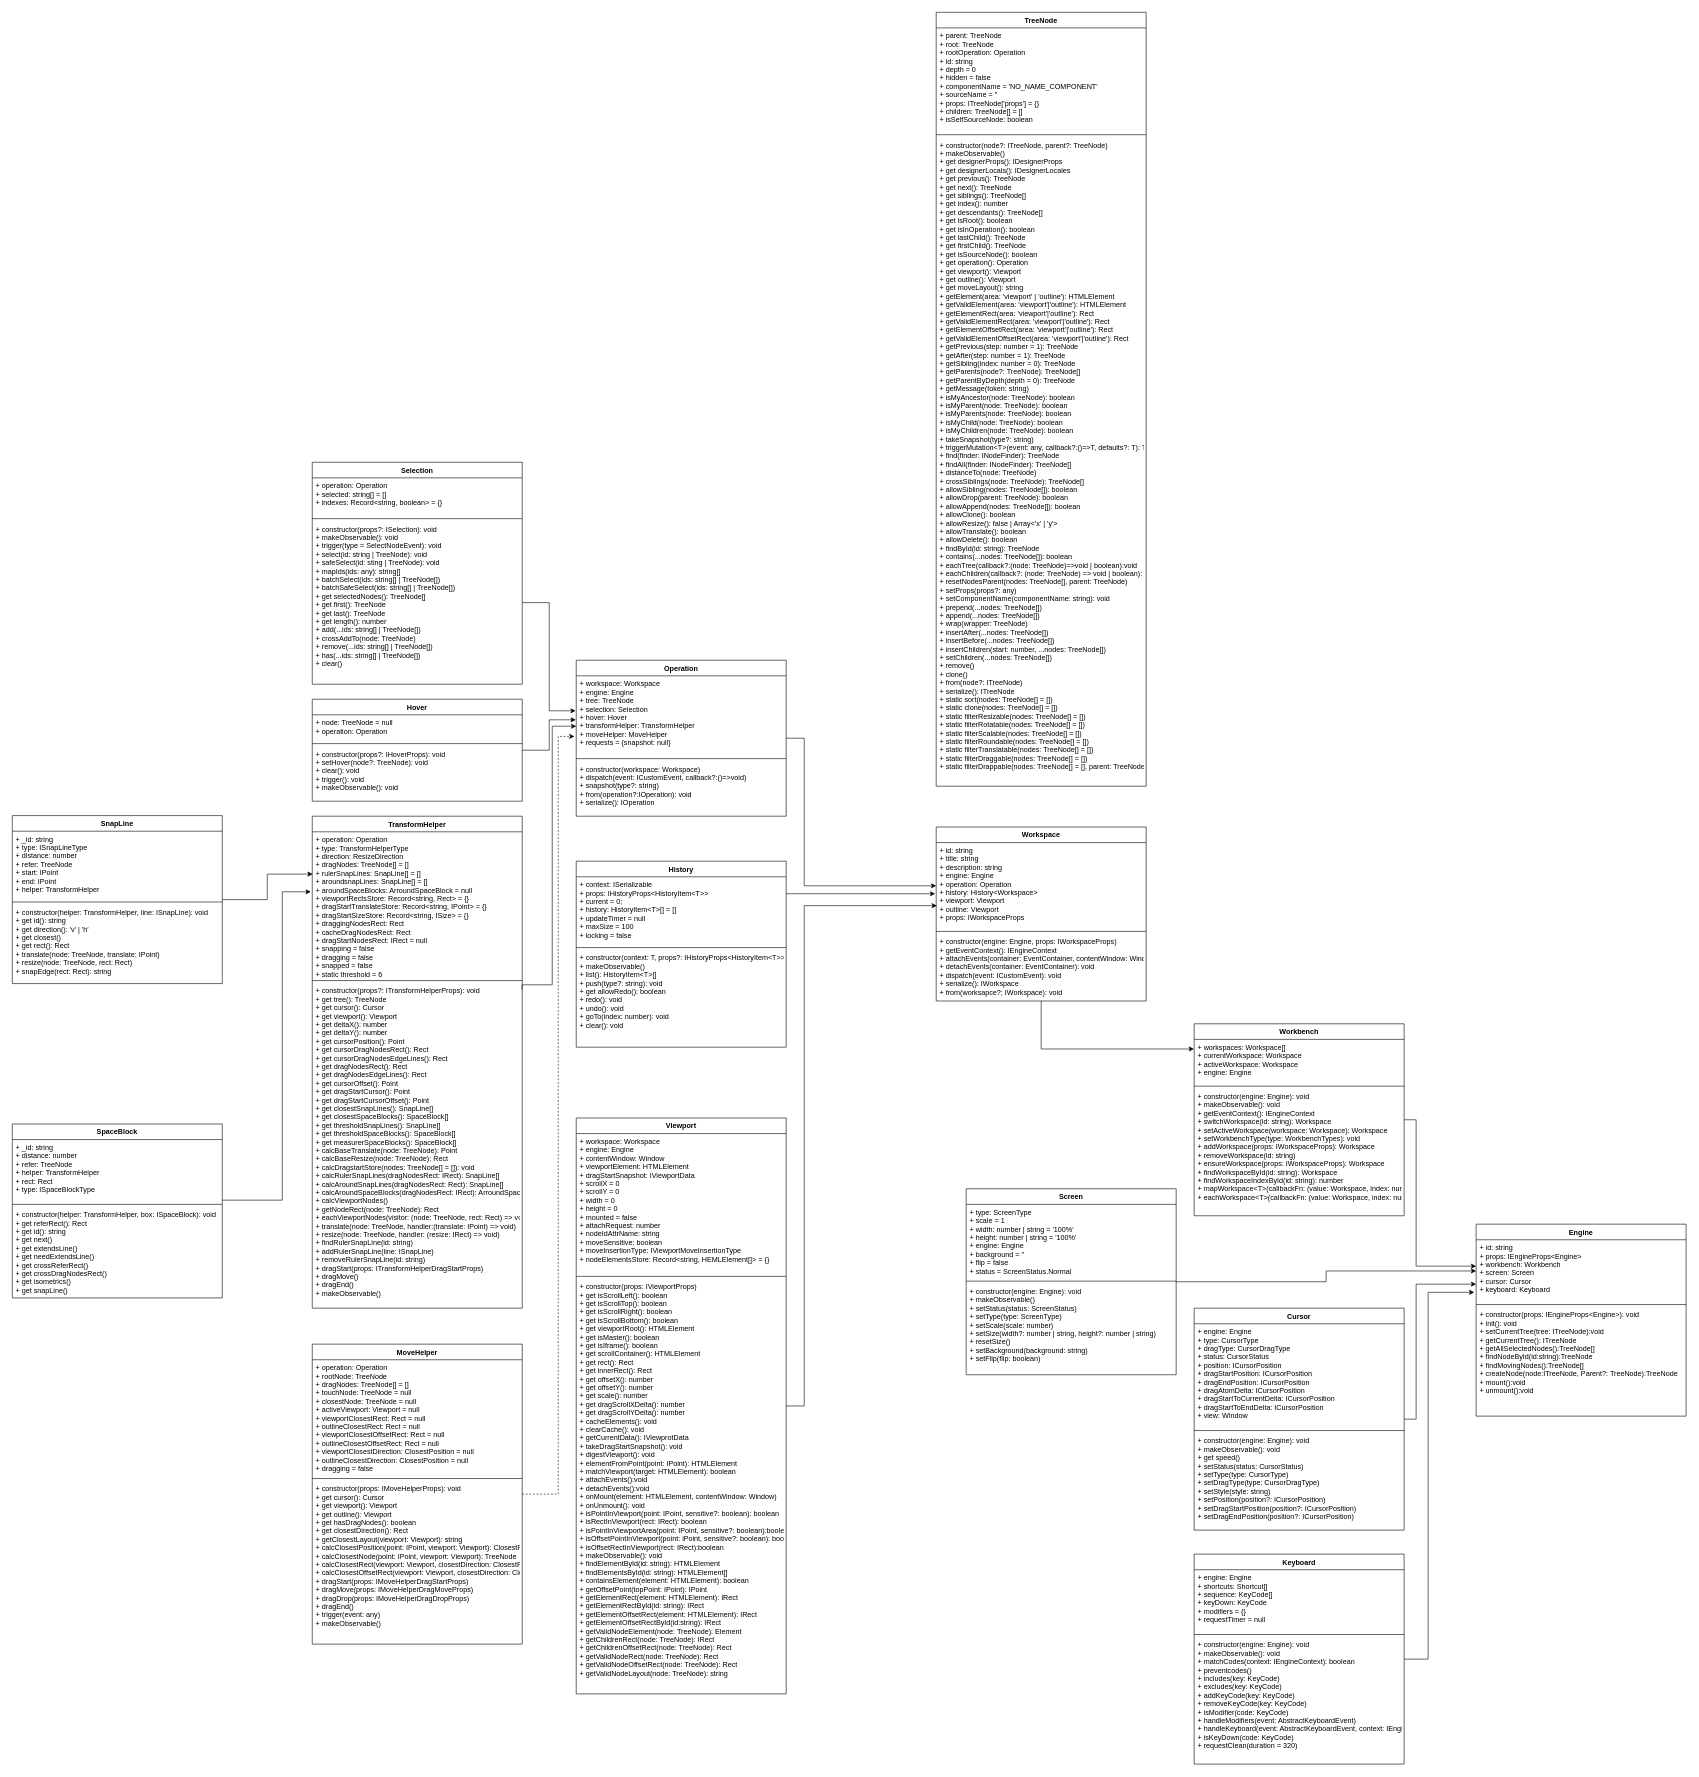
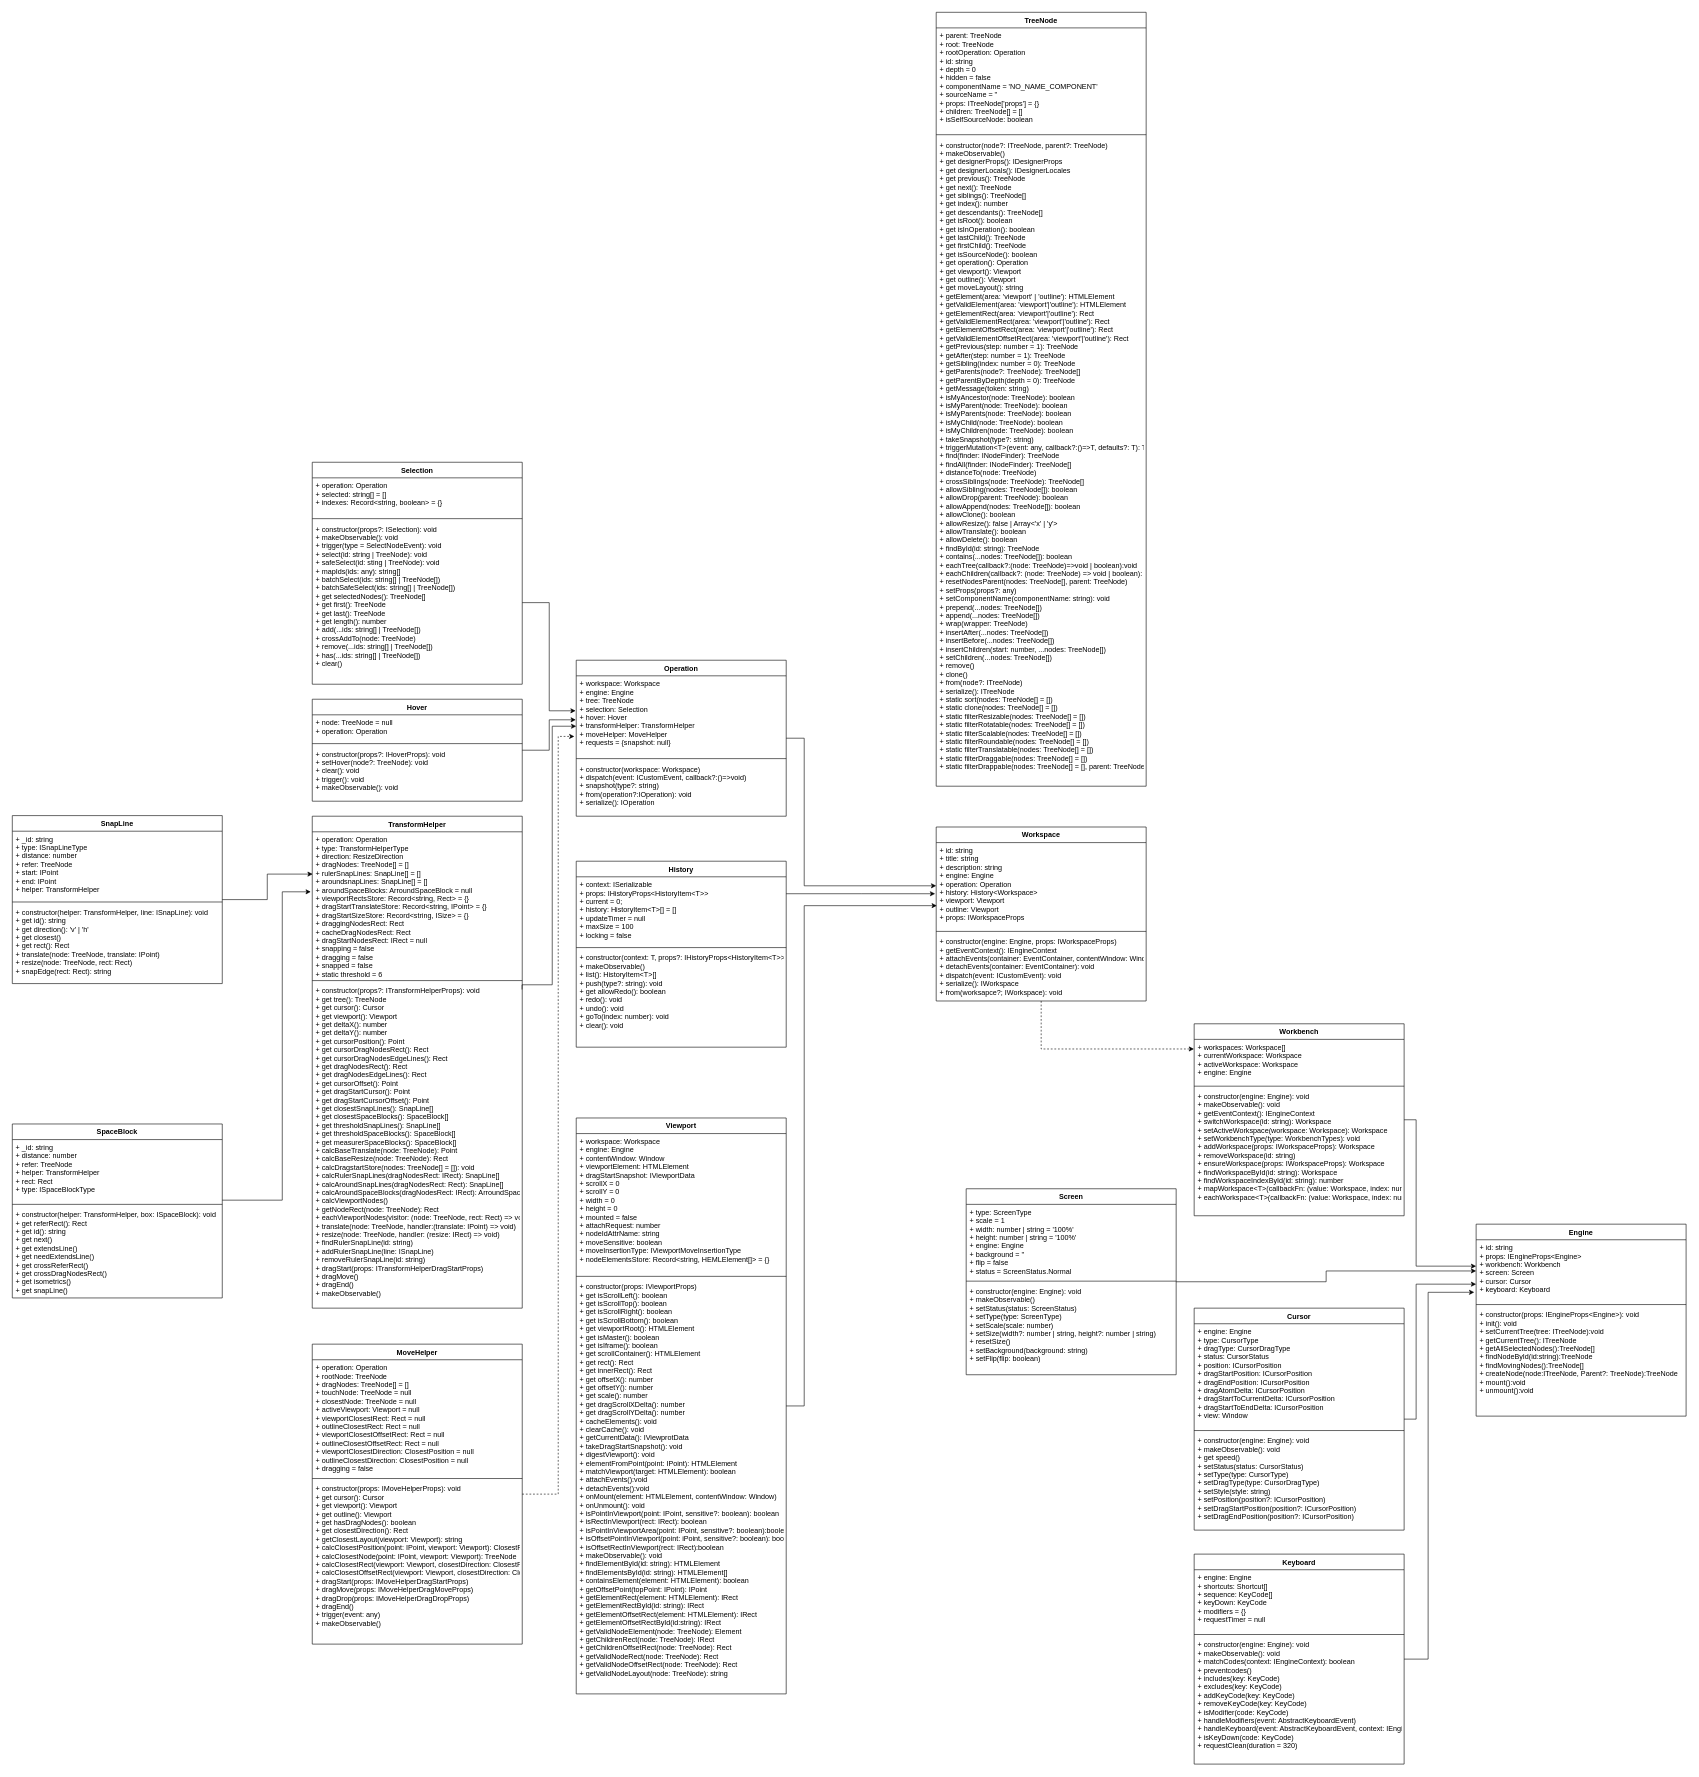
edge "Workspace" -> "+ workspaces: Workspace[] + currentWorkspace: Workspace + activeWorkspace: Workspace + engine: Engine": style solid -> dashed
